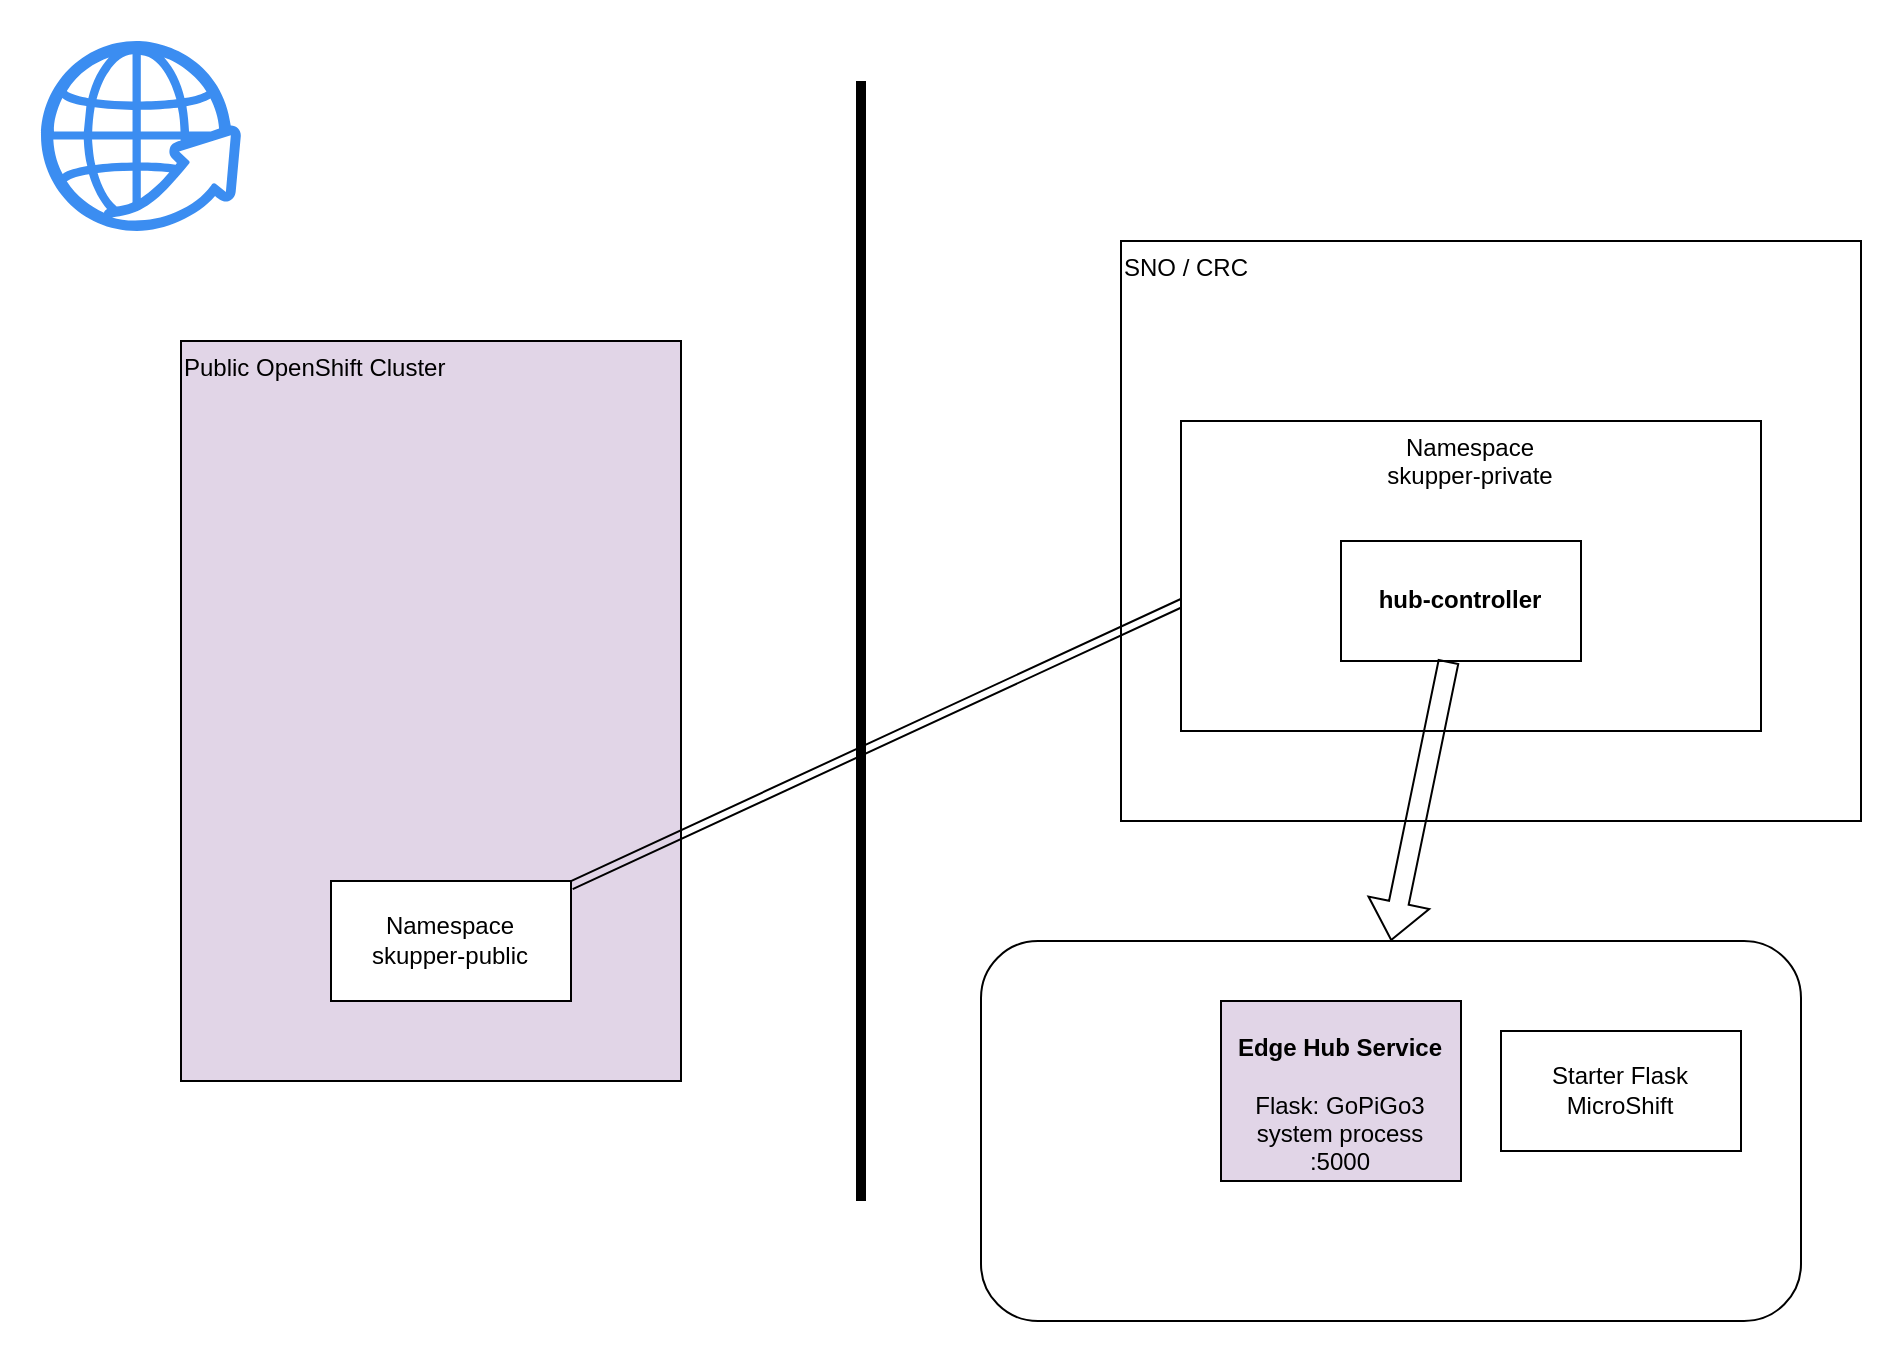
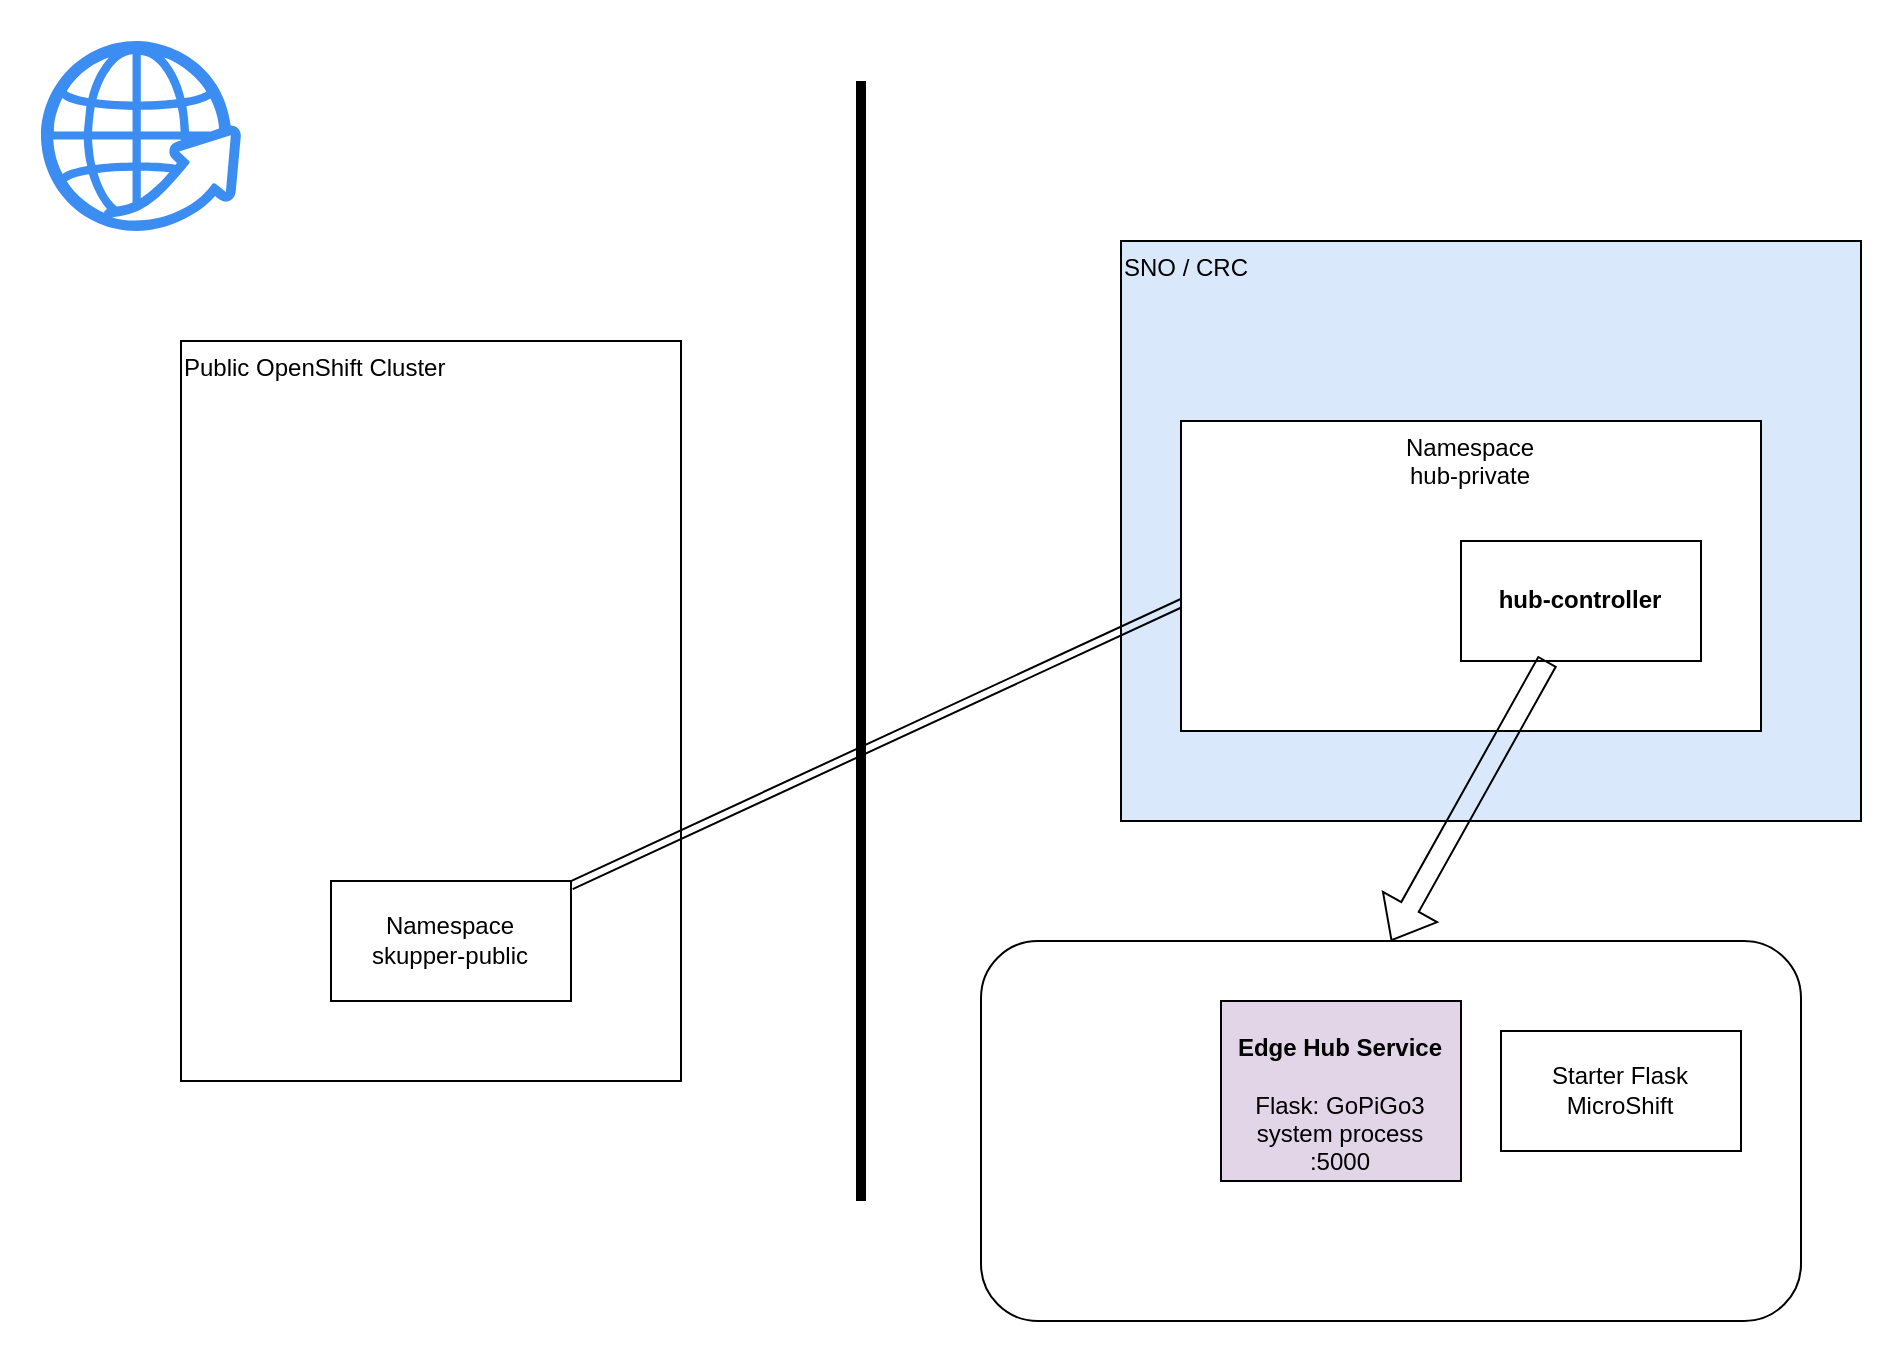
node "SNO / CRC": fillcolor #ffffff -> #dae8fc
node "Namespace skupper-private": label "Namespace skupper-private" -> "Namespace hub-private"
node "hub-controller": moved (1461, 601) -> (1581, 601)
node "Public OpenShift Cluster": fillcolor #e1d5e7 -> #ffffff
